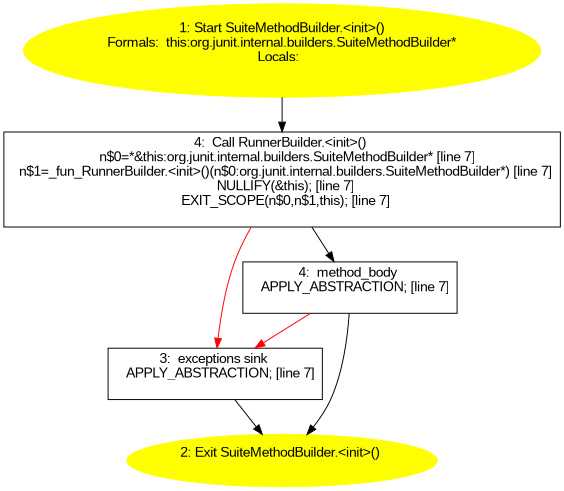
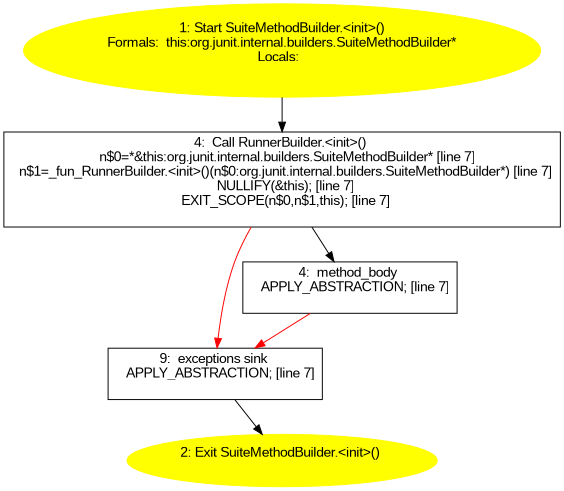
edge "4:  method_body APPLY_ABSTRACTION; [line 7]" -> "2: Exit SuiteMethodBuilder.<init>()": removed
node "3:  exceptions sink APPLY_ABSTRACTION; [line 7]": label "3:  exceptions sink APPLY_ABSTRACTION; [line 7]" -> "9:  exceptions sink APPLY_ABSTRACTION; [line 7]"
